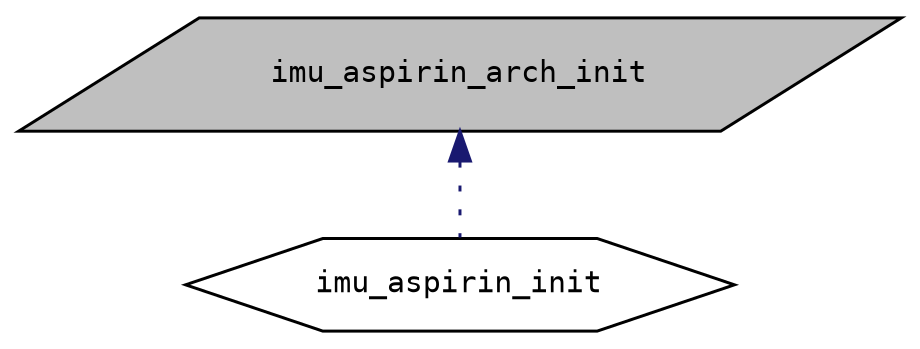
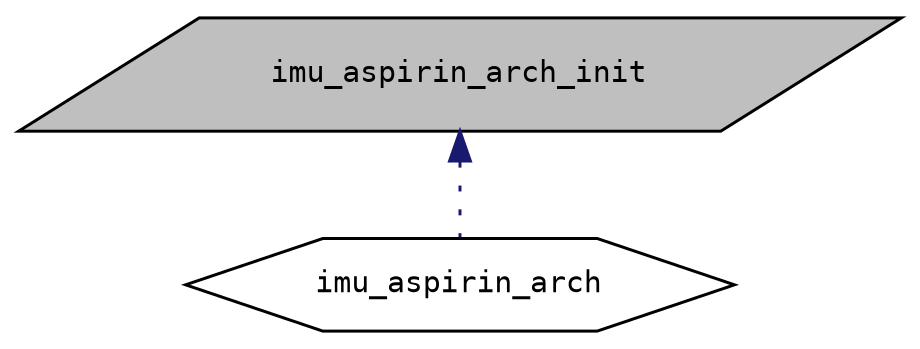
node "imu_aspirin_init": label "imu_aspirin_init" -> "imu_aspirin_arch"
